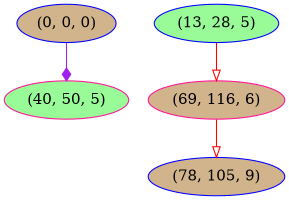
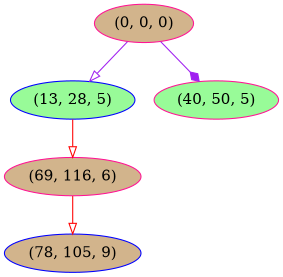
node "(0, 0, 0)": color blue -> deeppink
edge "(0, 0, 0)" -> "(13, 28, 5)": added
